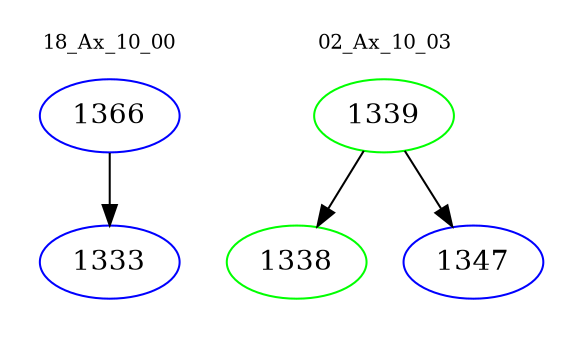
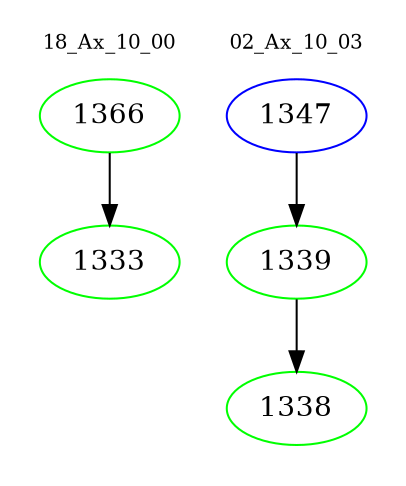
node "1366": color blue -> green
edge "1339" -> "1347": reversed
node "1333": color blue -> green
